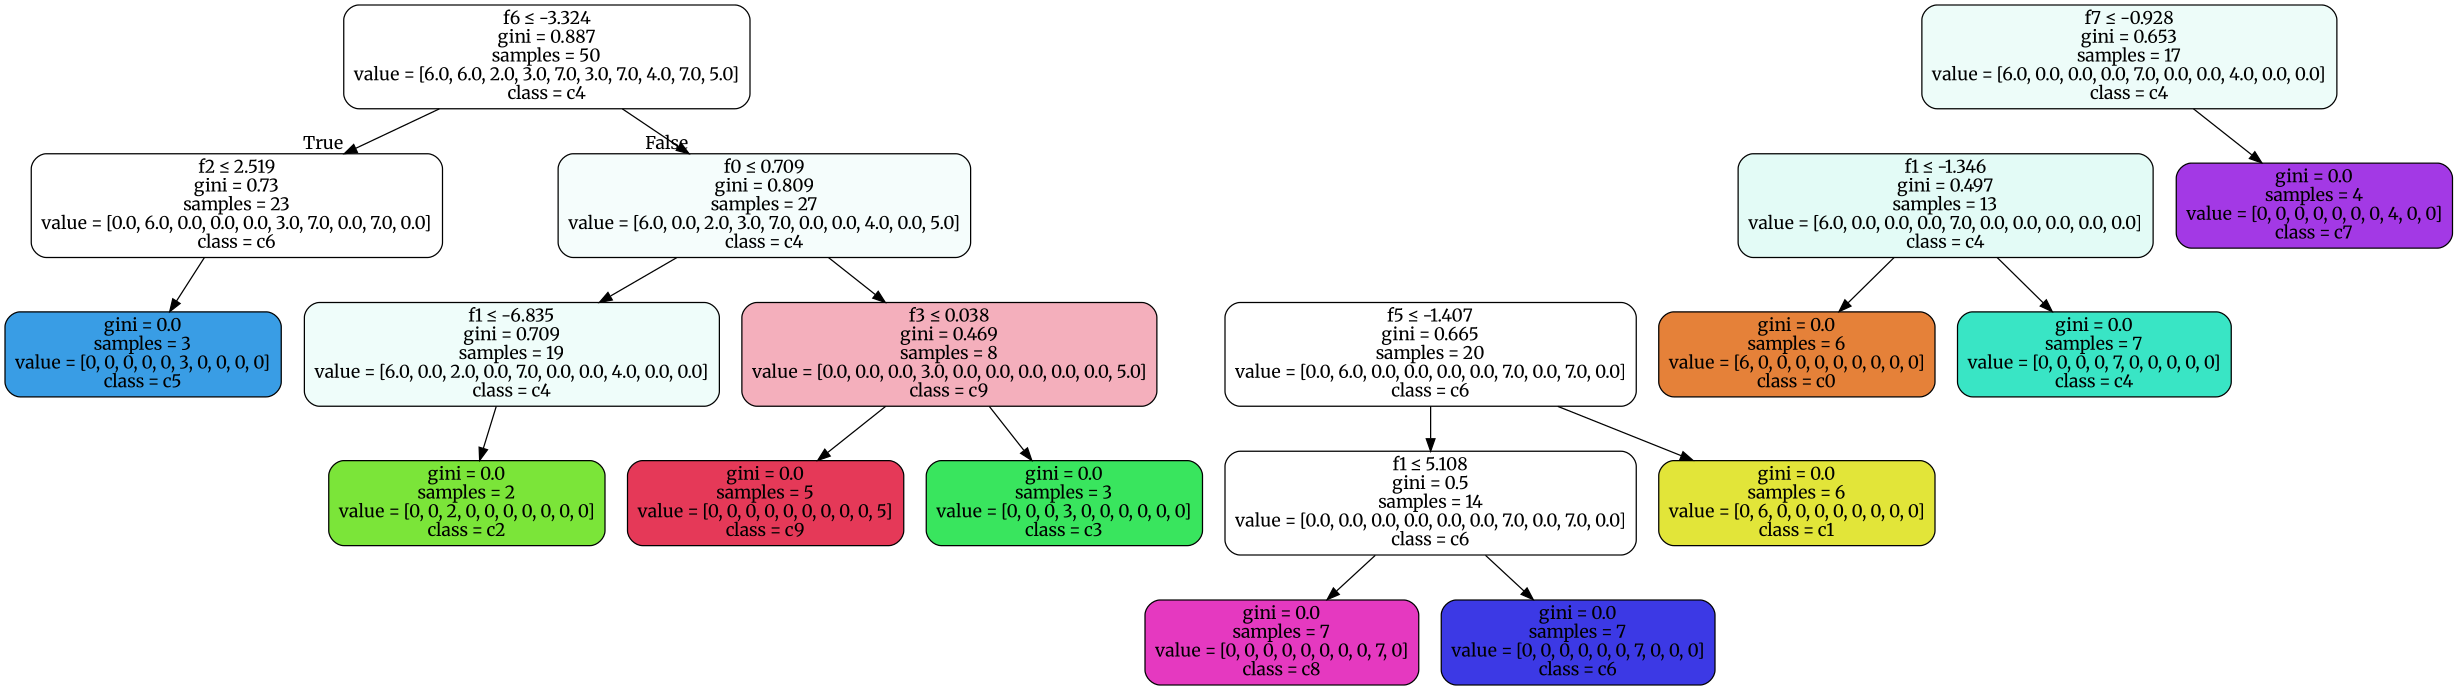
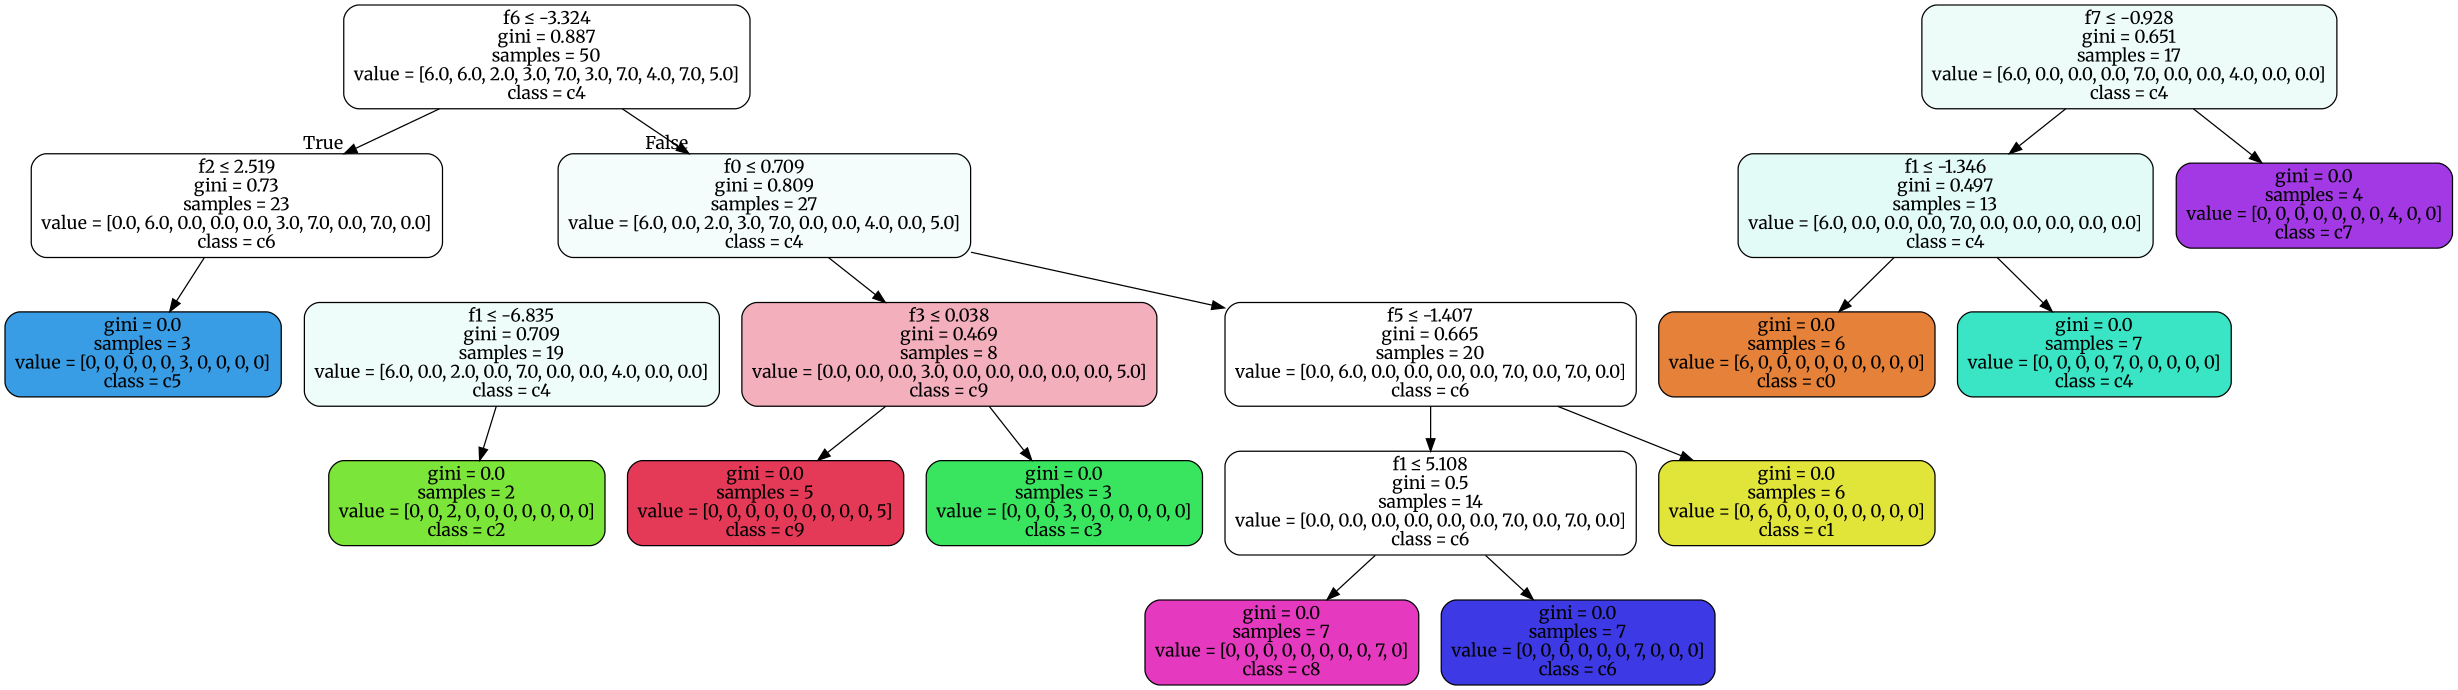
node "f7 ≤ -0.928": text "gini = 0.653" -> "gini = 0.651"
edge "f7 ≤ -0.928" -> "f1 ≤ -1.346": added
edge "f0 ≤ 0.709" -> "f1 ≤ -6.835": now "f0 ≤ 0.709" -> "f5 ≤ -1.407"
